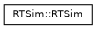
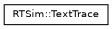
node "RTSim::RTSim": label "RTSim::RTSim" -> "RTSim::TextTrace"
